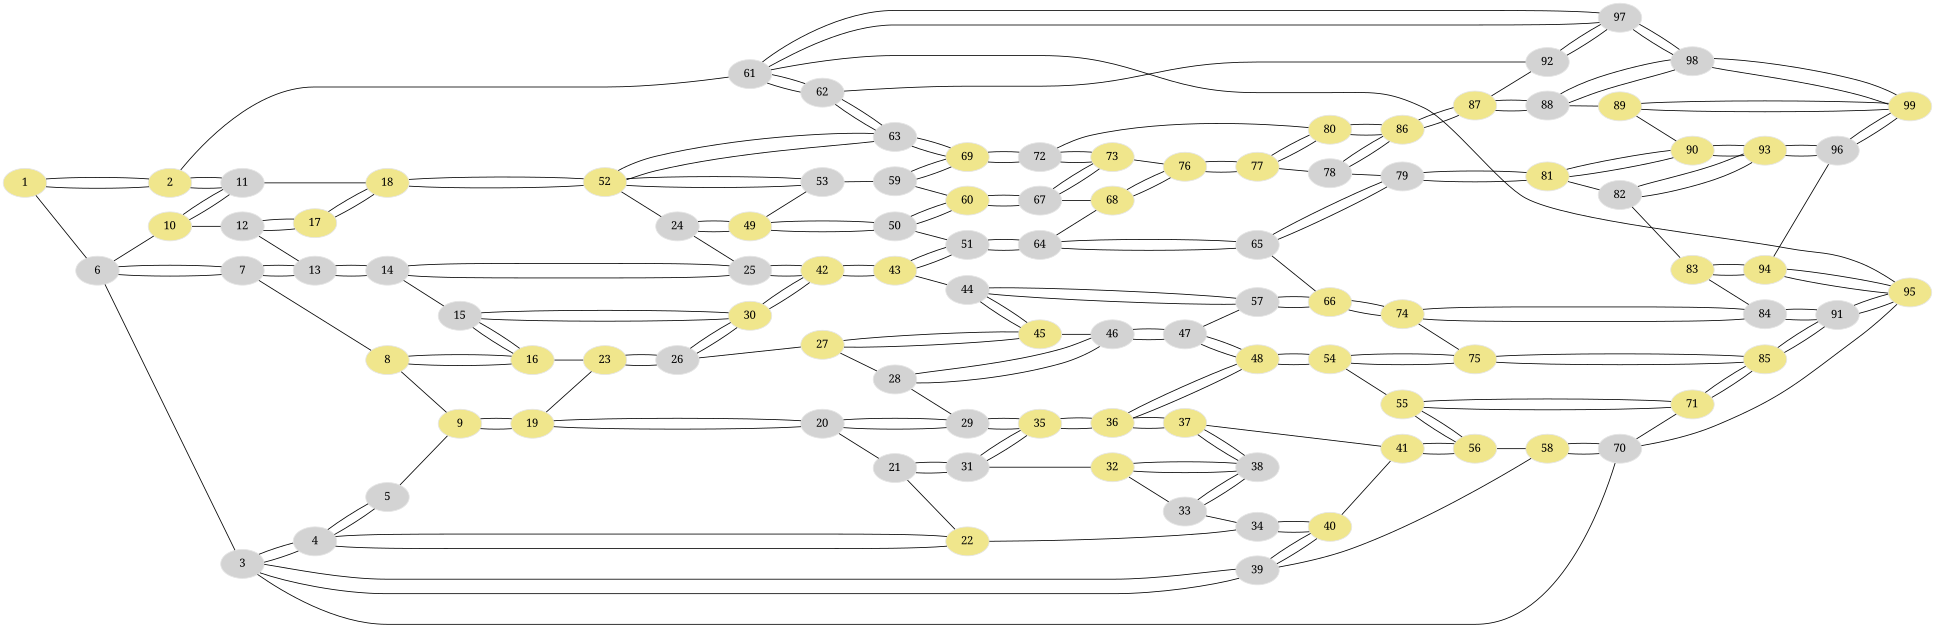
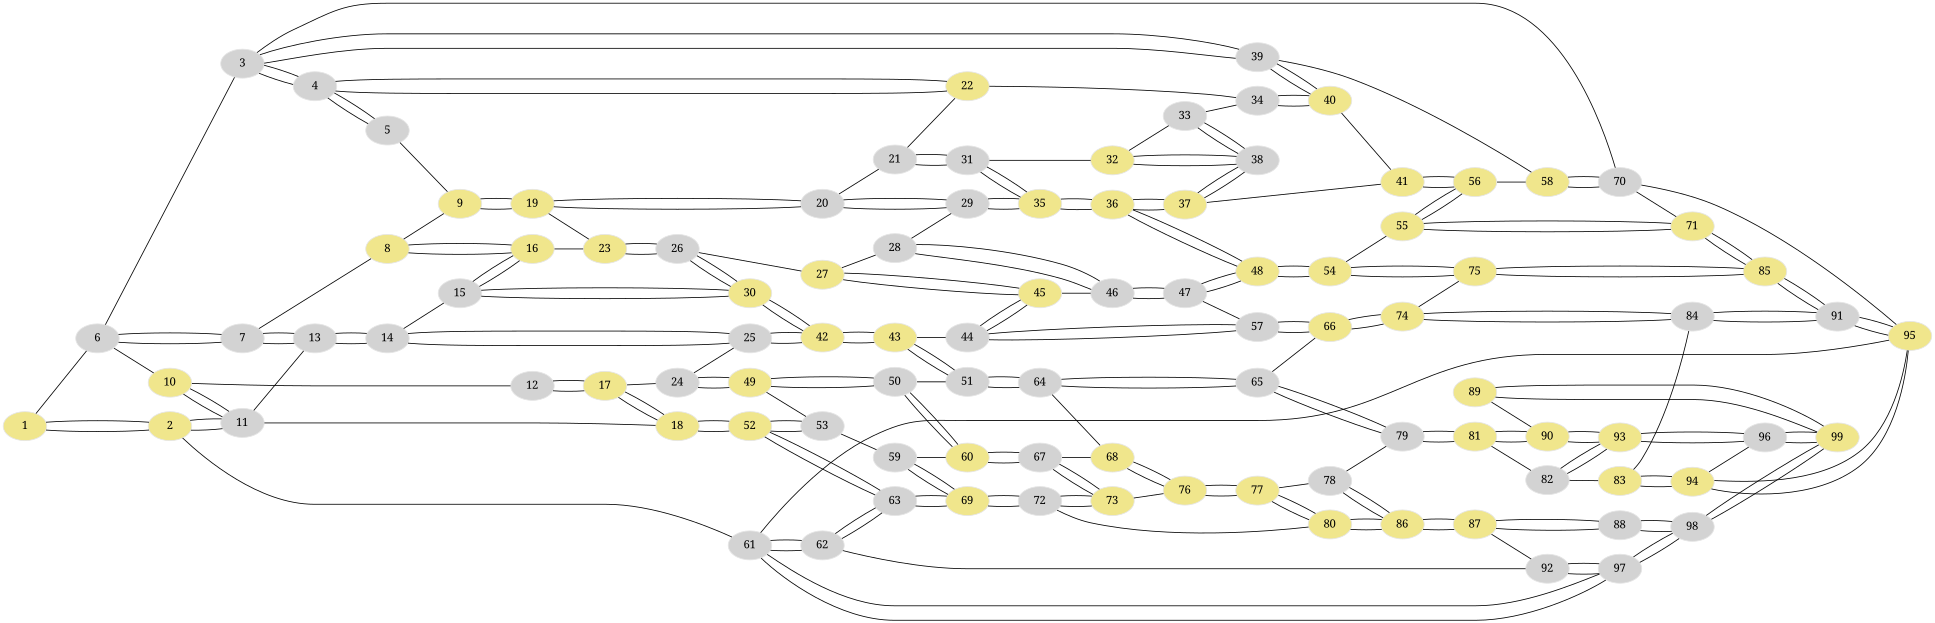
edge "88" -- "89": removed
edge "52" -- "24": now "17" -- "24"
edge "12" -- "13": now "11" -- "13"
